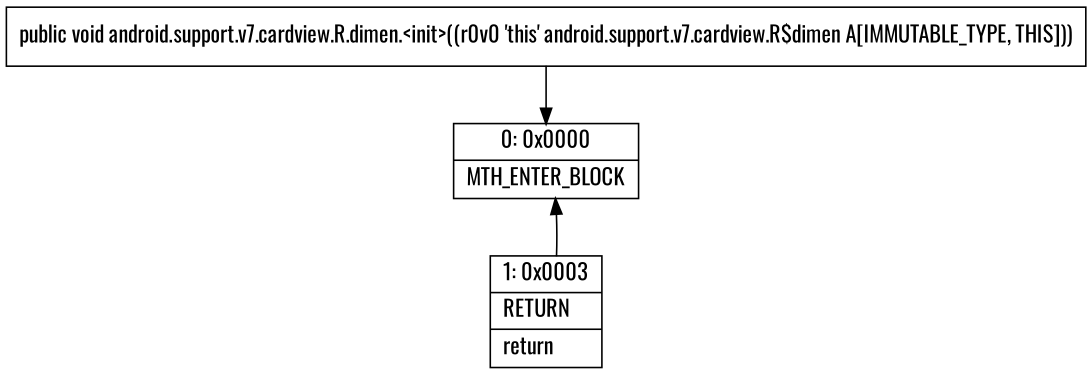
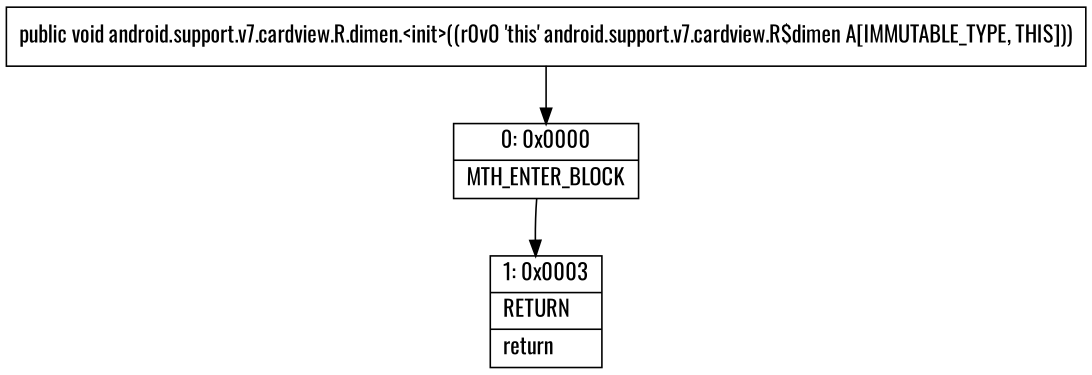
edge "1: 0x0003" -> "0: 0x0000": reversed
